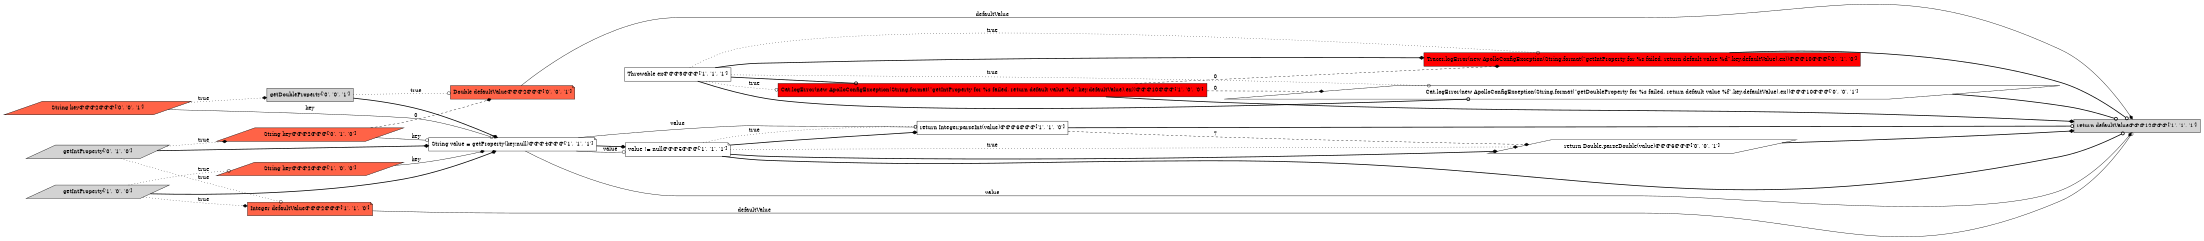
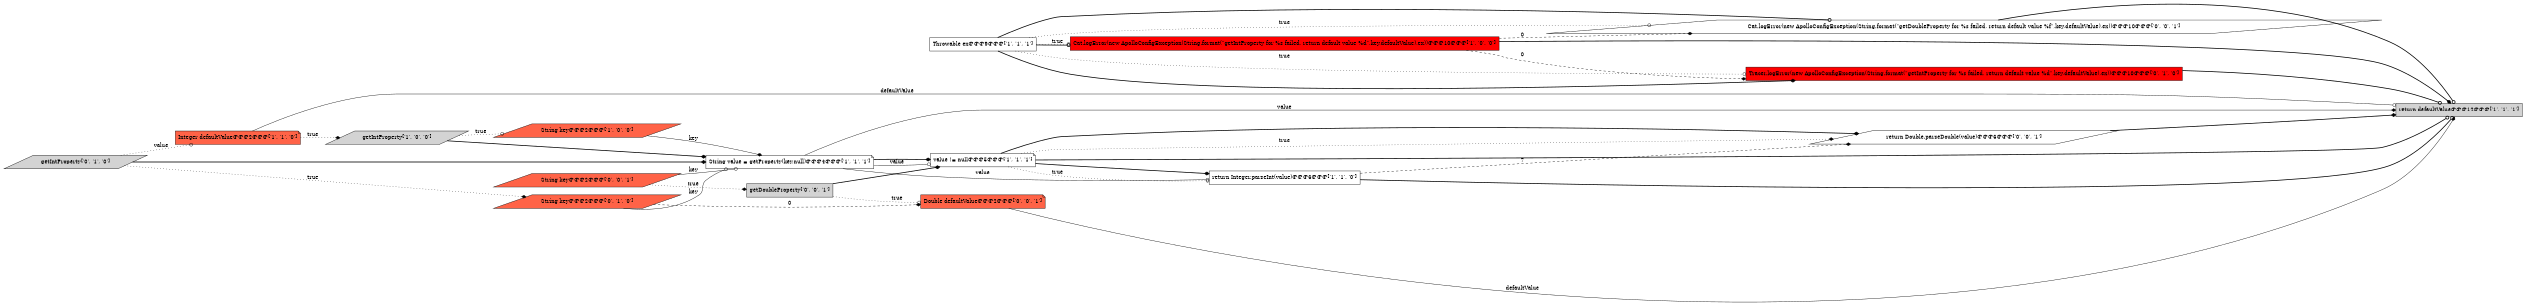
edge "getDoubleProperty['0', '0', '1']" -> "String value = getProperty(key,null)@@@4@@@['1', '1', '1']": now "getDoubleProperty['0', '0', '1']" -> "value != null@@@5@@@['1', '1', '1']"
edge "getIntProperty['0', '1', '0']" -> "Integer defaultValue@@@2@@@['1', '1', '0']": label "true" -> "value"
edge "getIntProperty['1', '0', '0']" -> "Integer defaultValue@@@2@@@['1', '1', '0']": reversed
